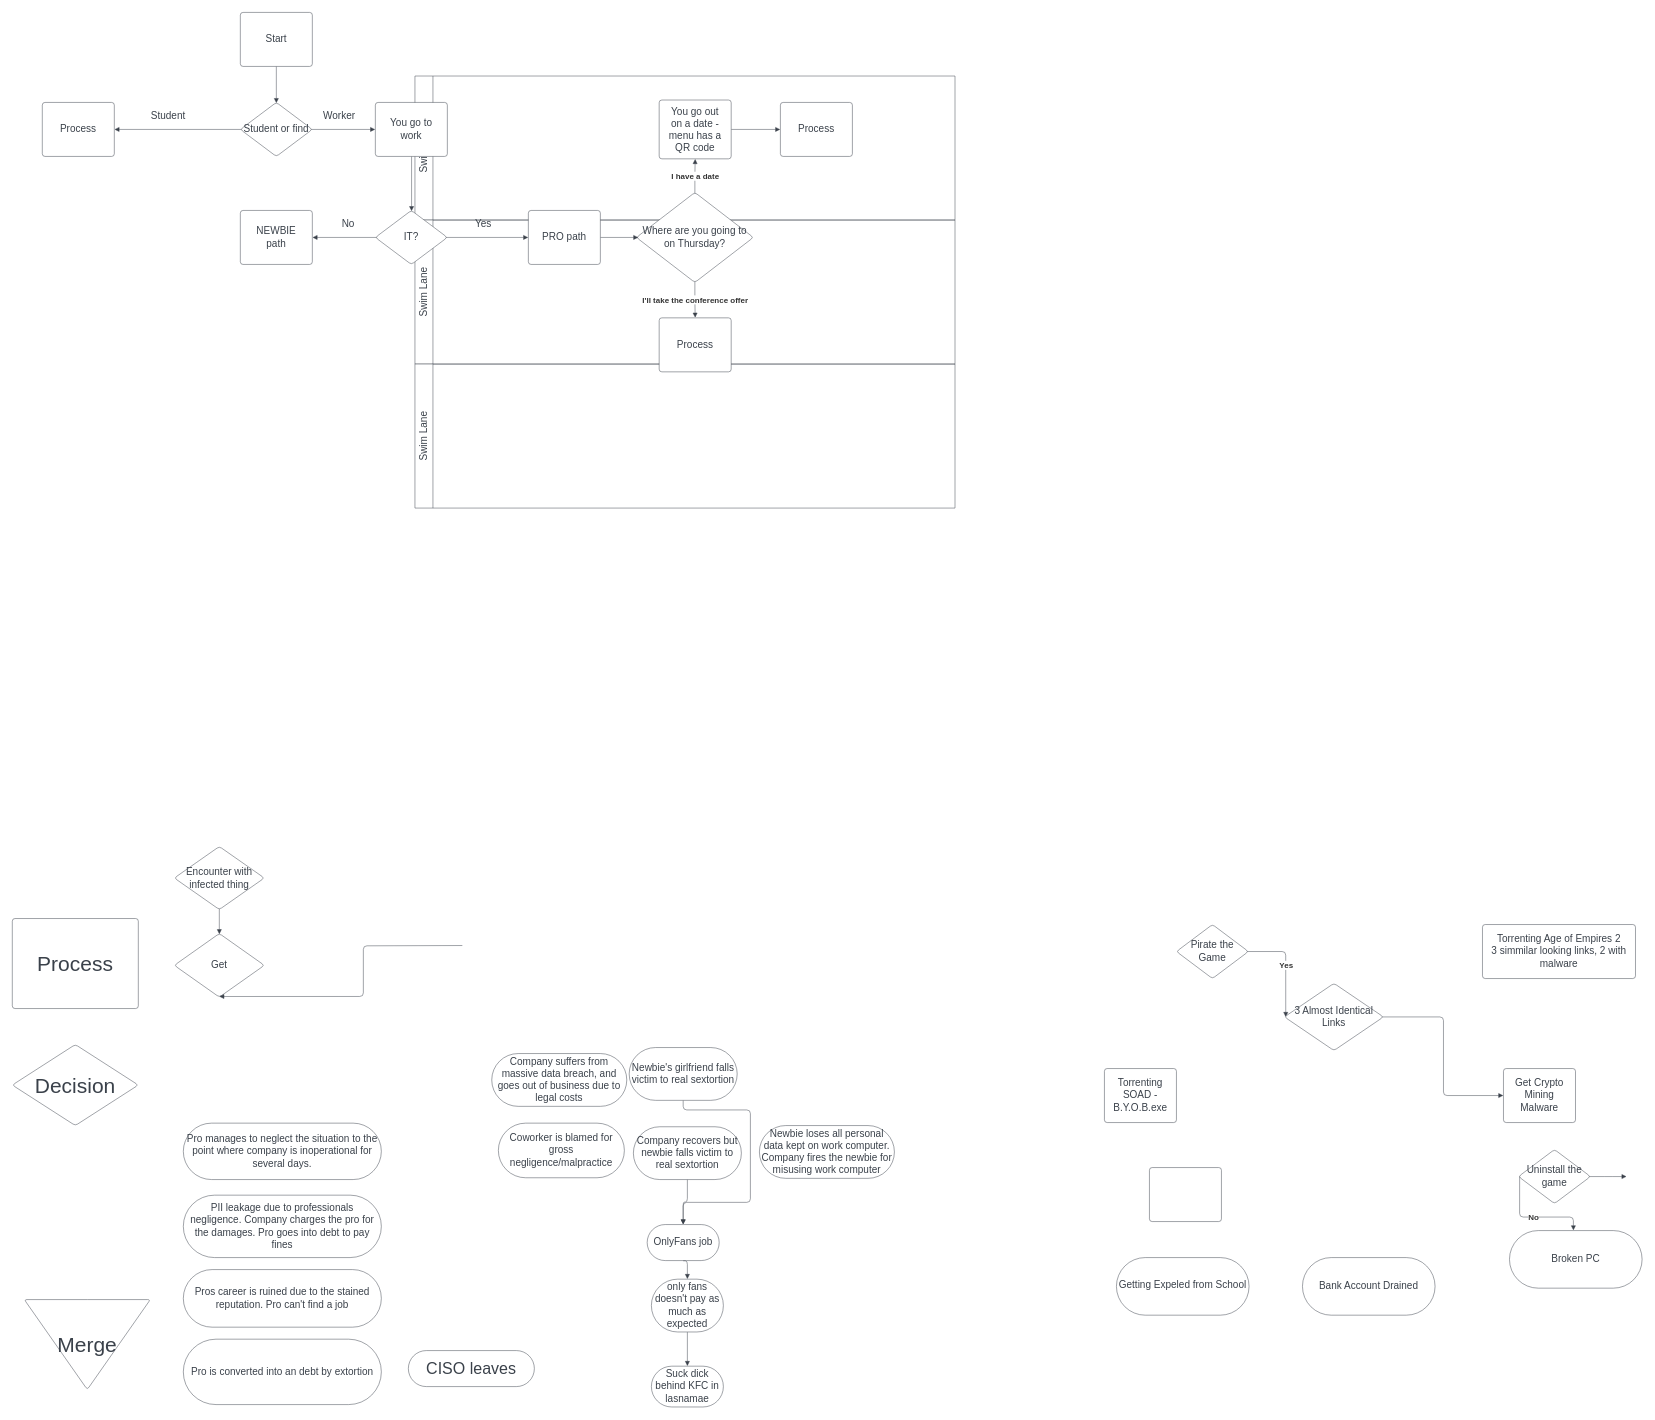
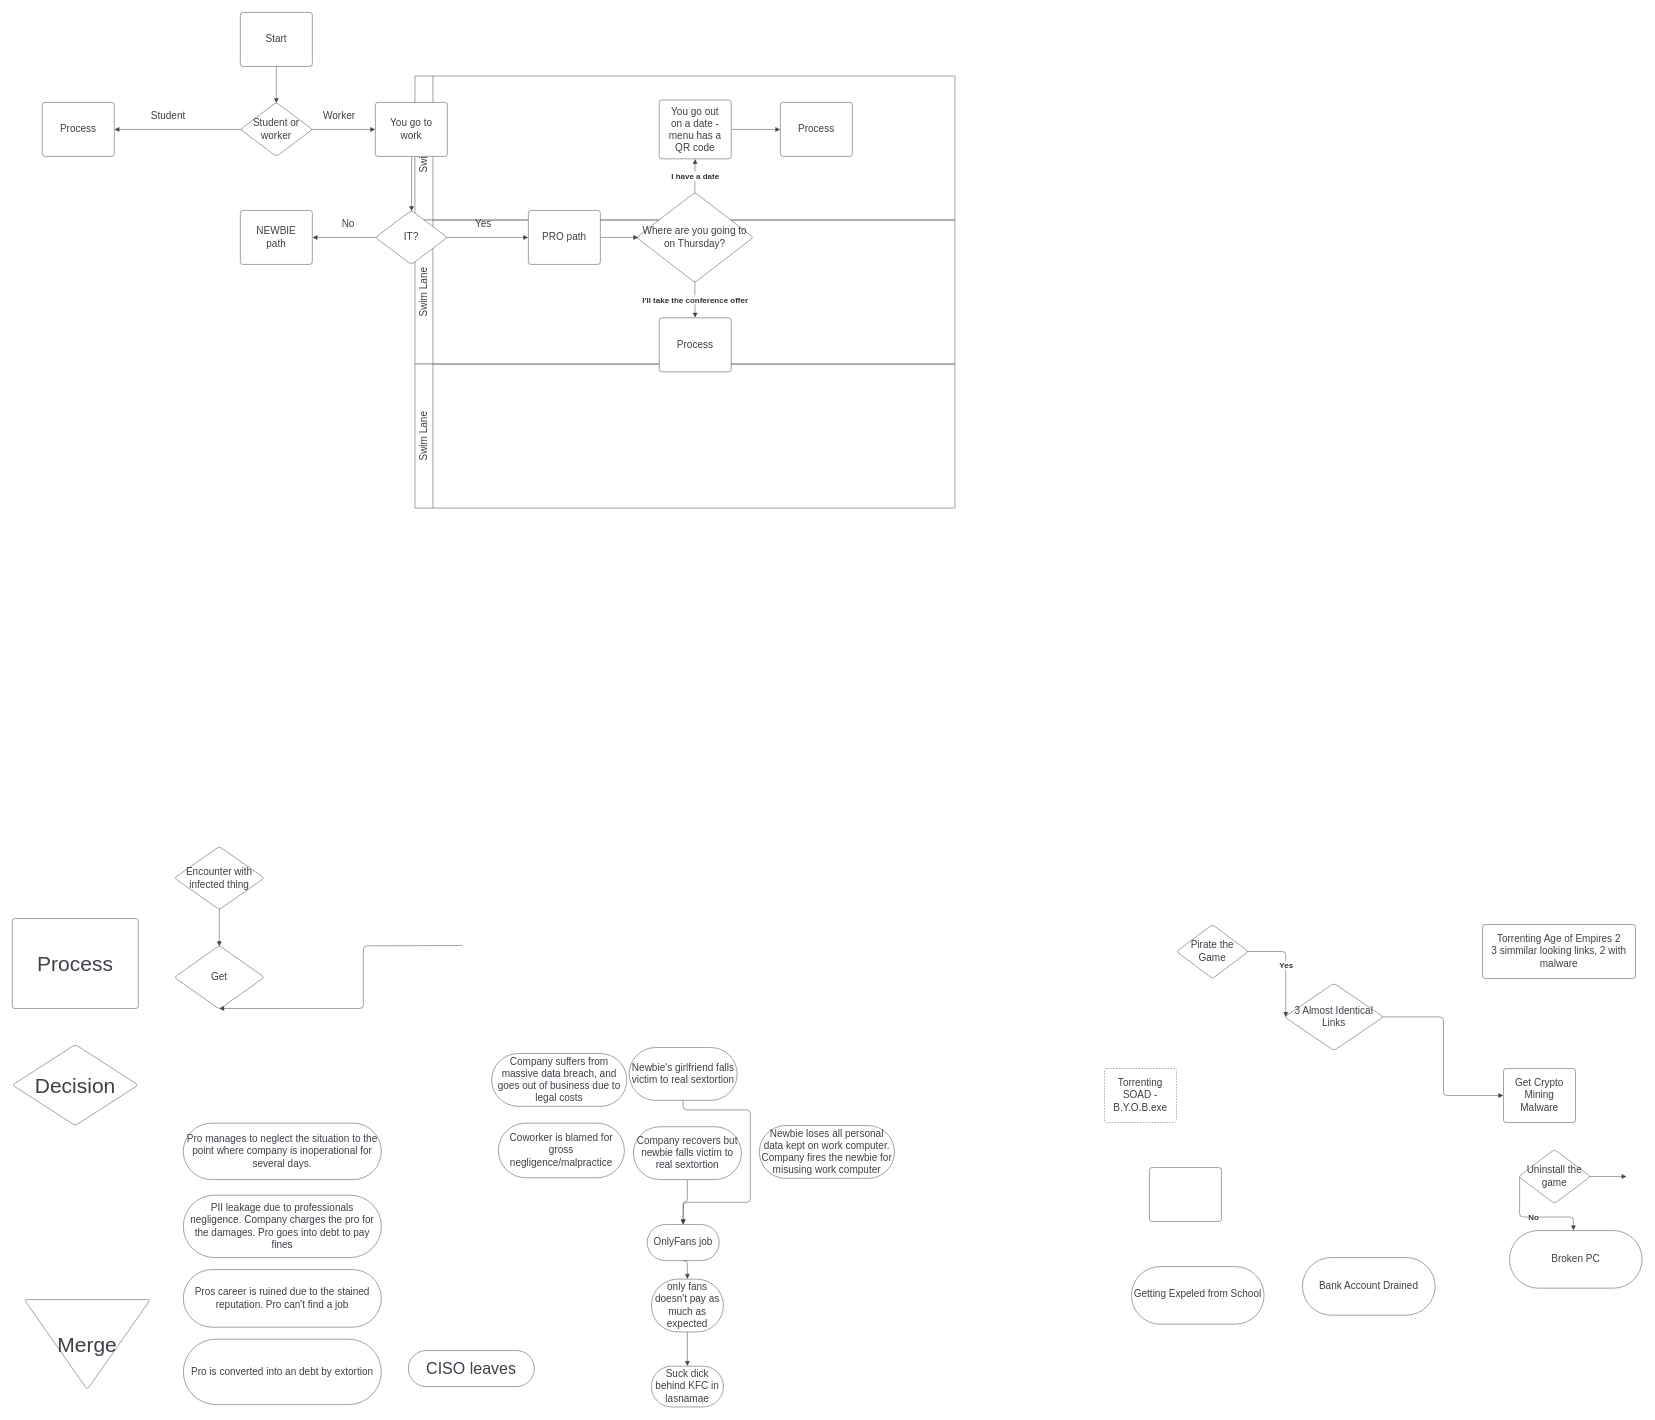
node "Student or find": label "Student or find" -> "Student or worker"
node "Get": moved (219, 965) -> (219, 977)
node "Torrenting SOAD - B.Y.O.B.exe": style solid -> dashed
node "Getting Expeled from School": moved (1183, 1286) -> (1198, 1295)
